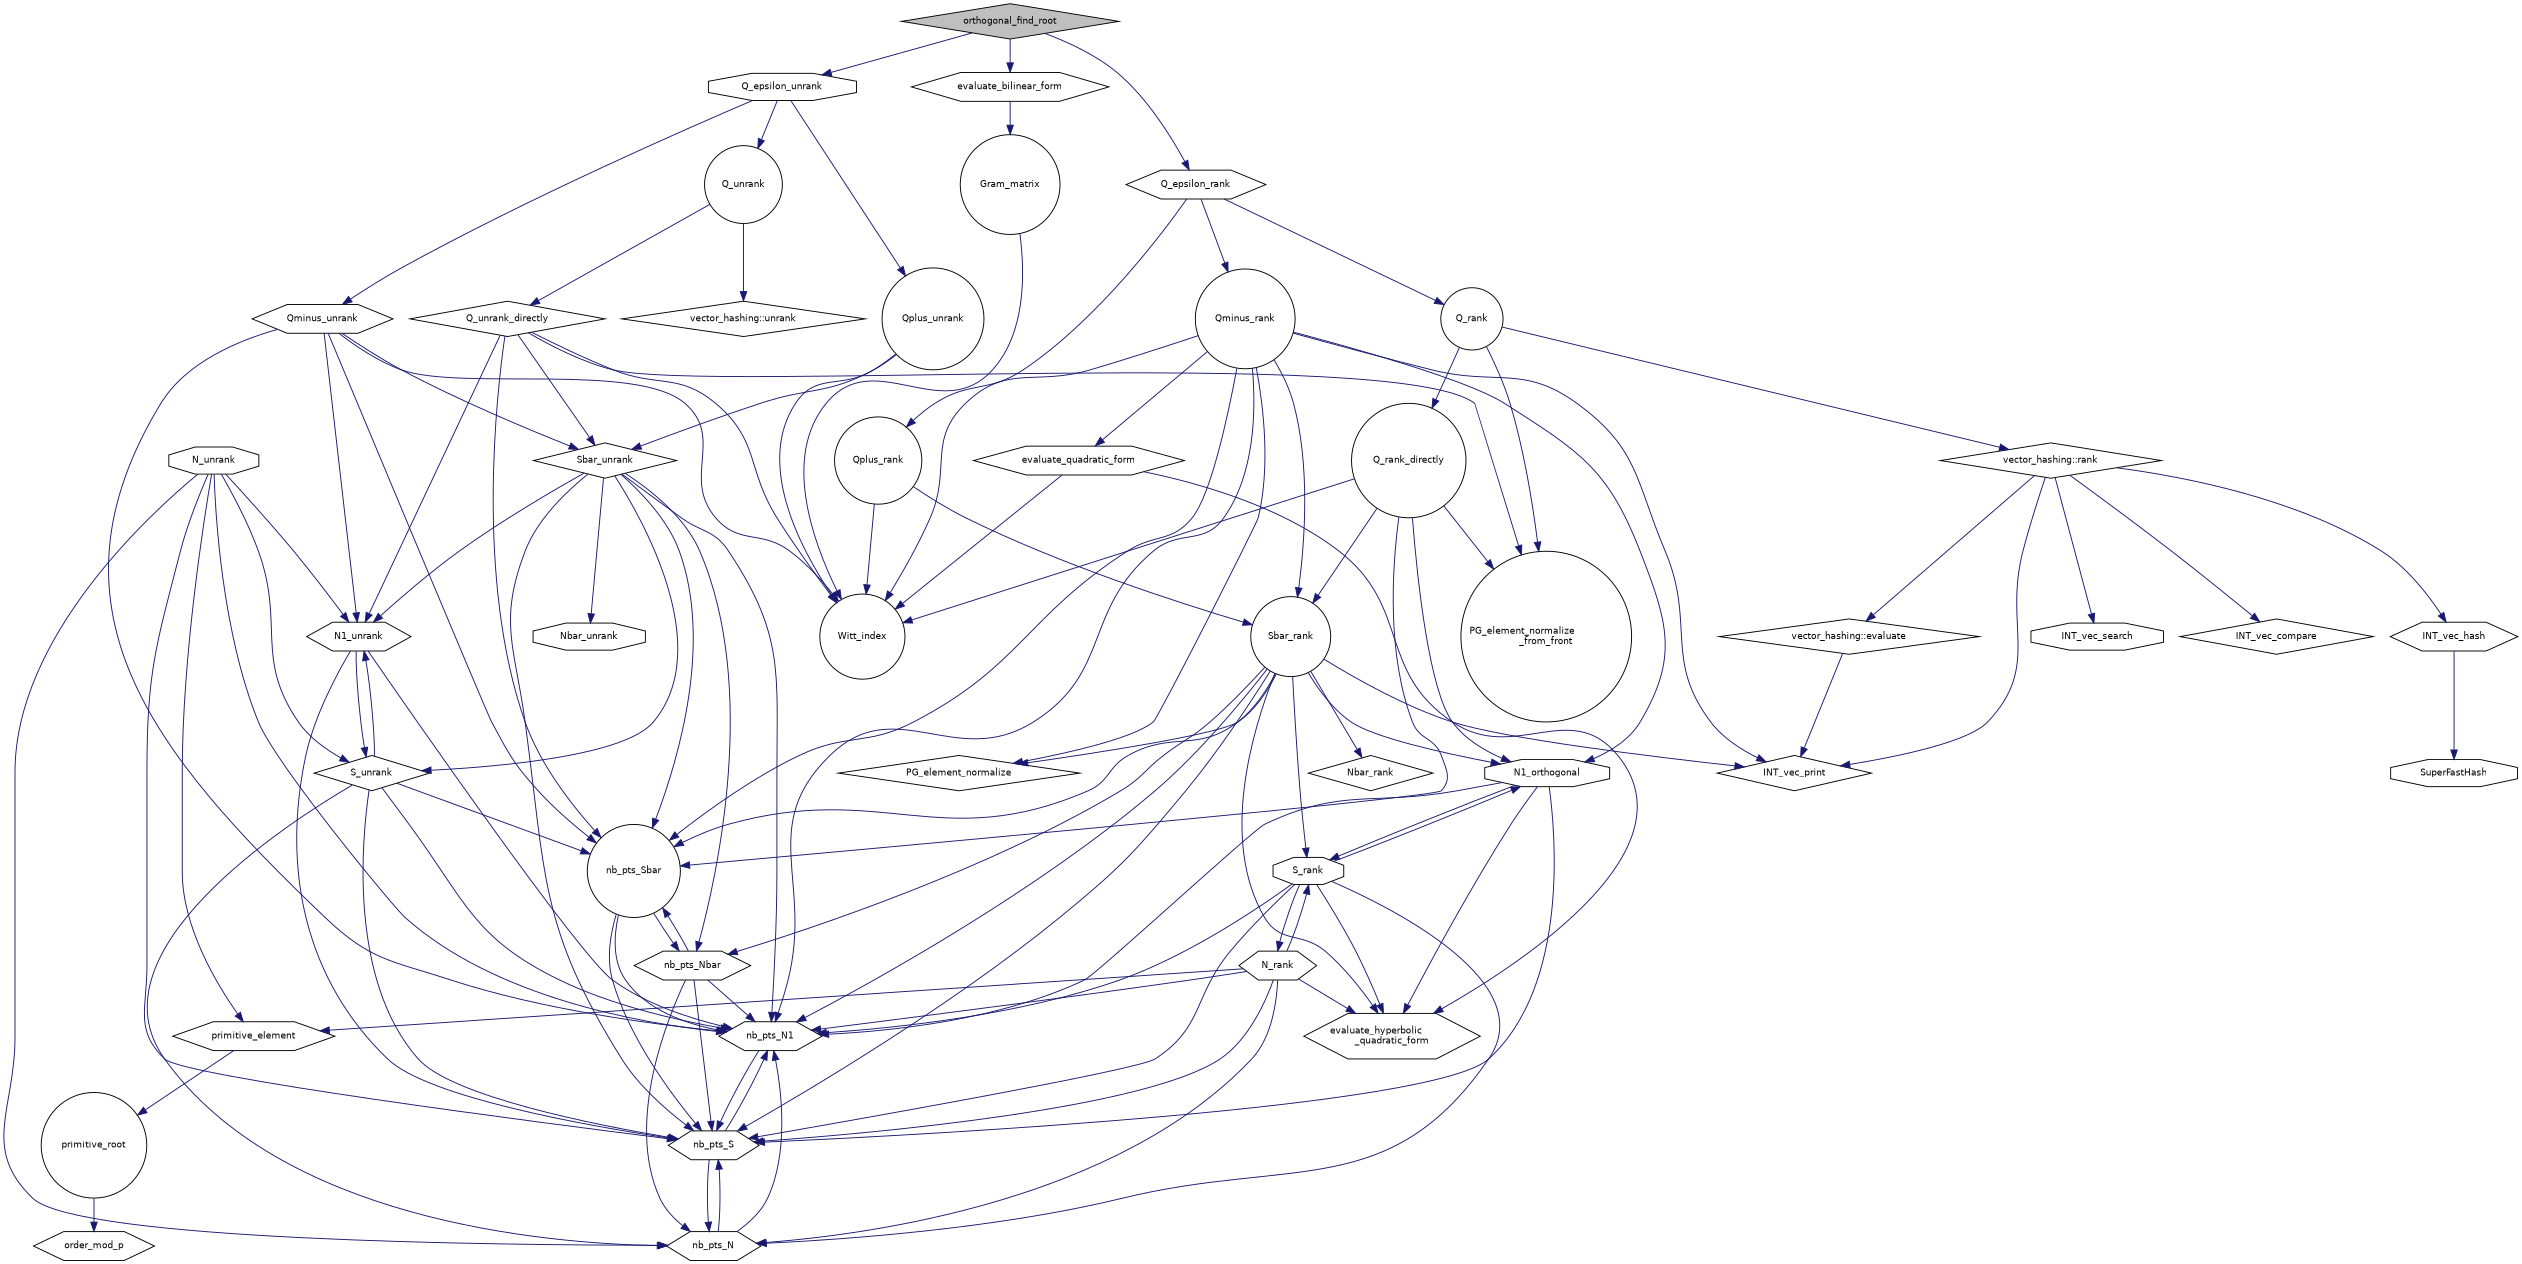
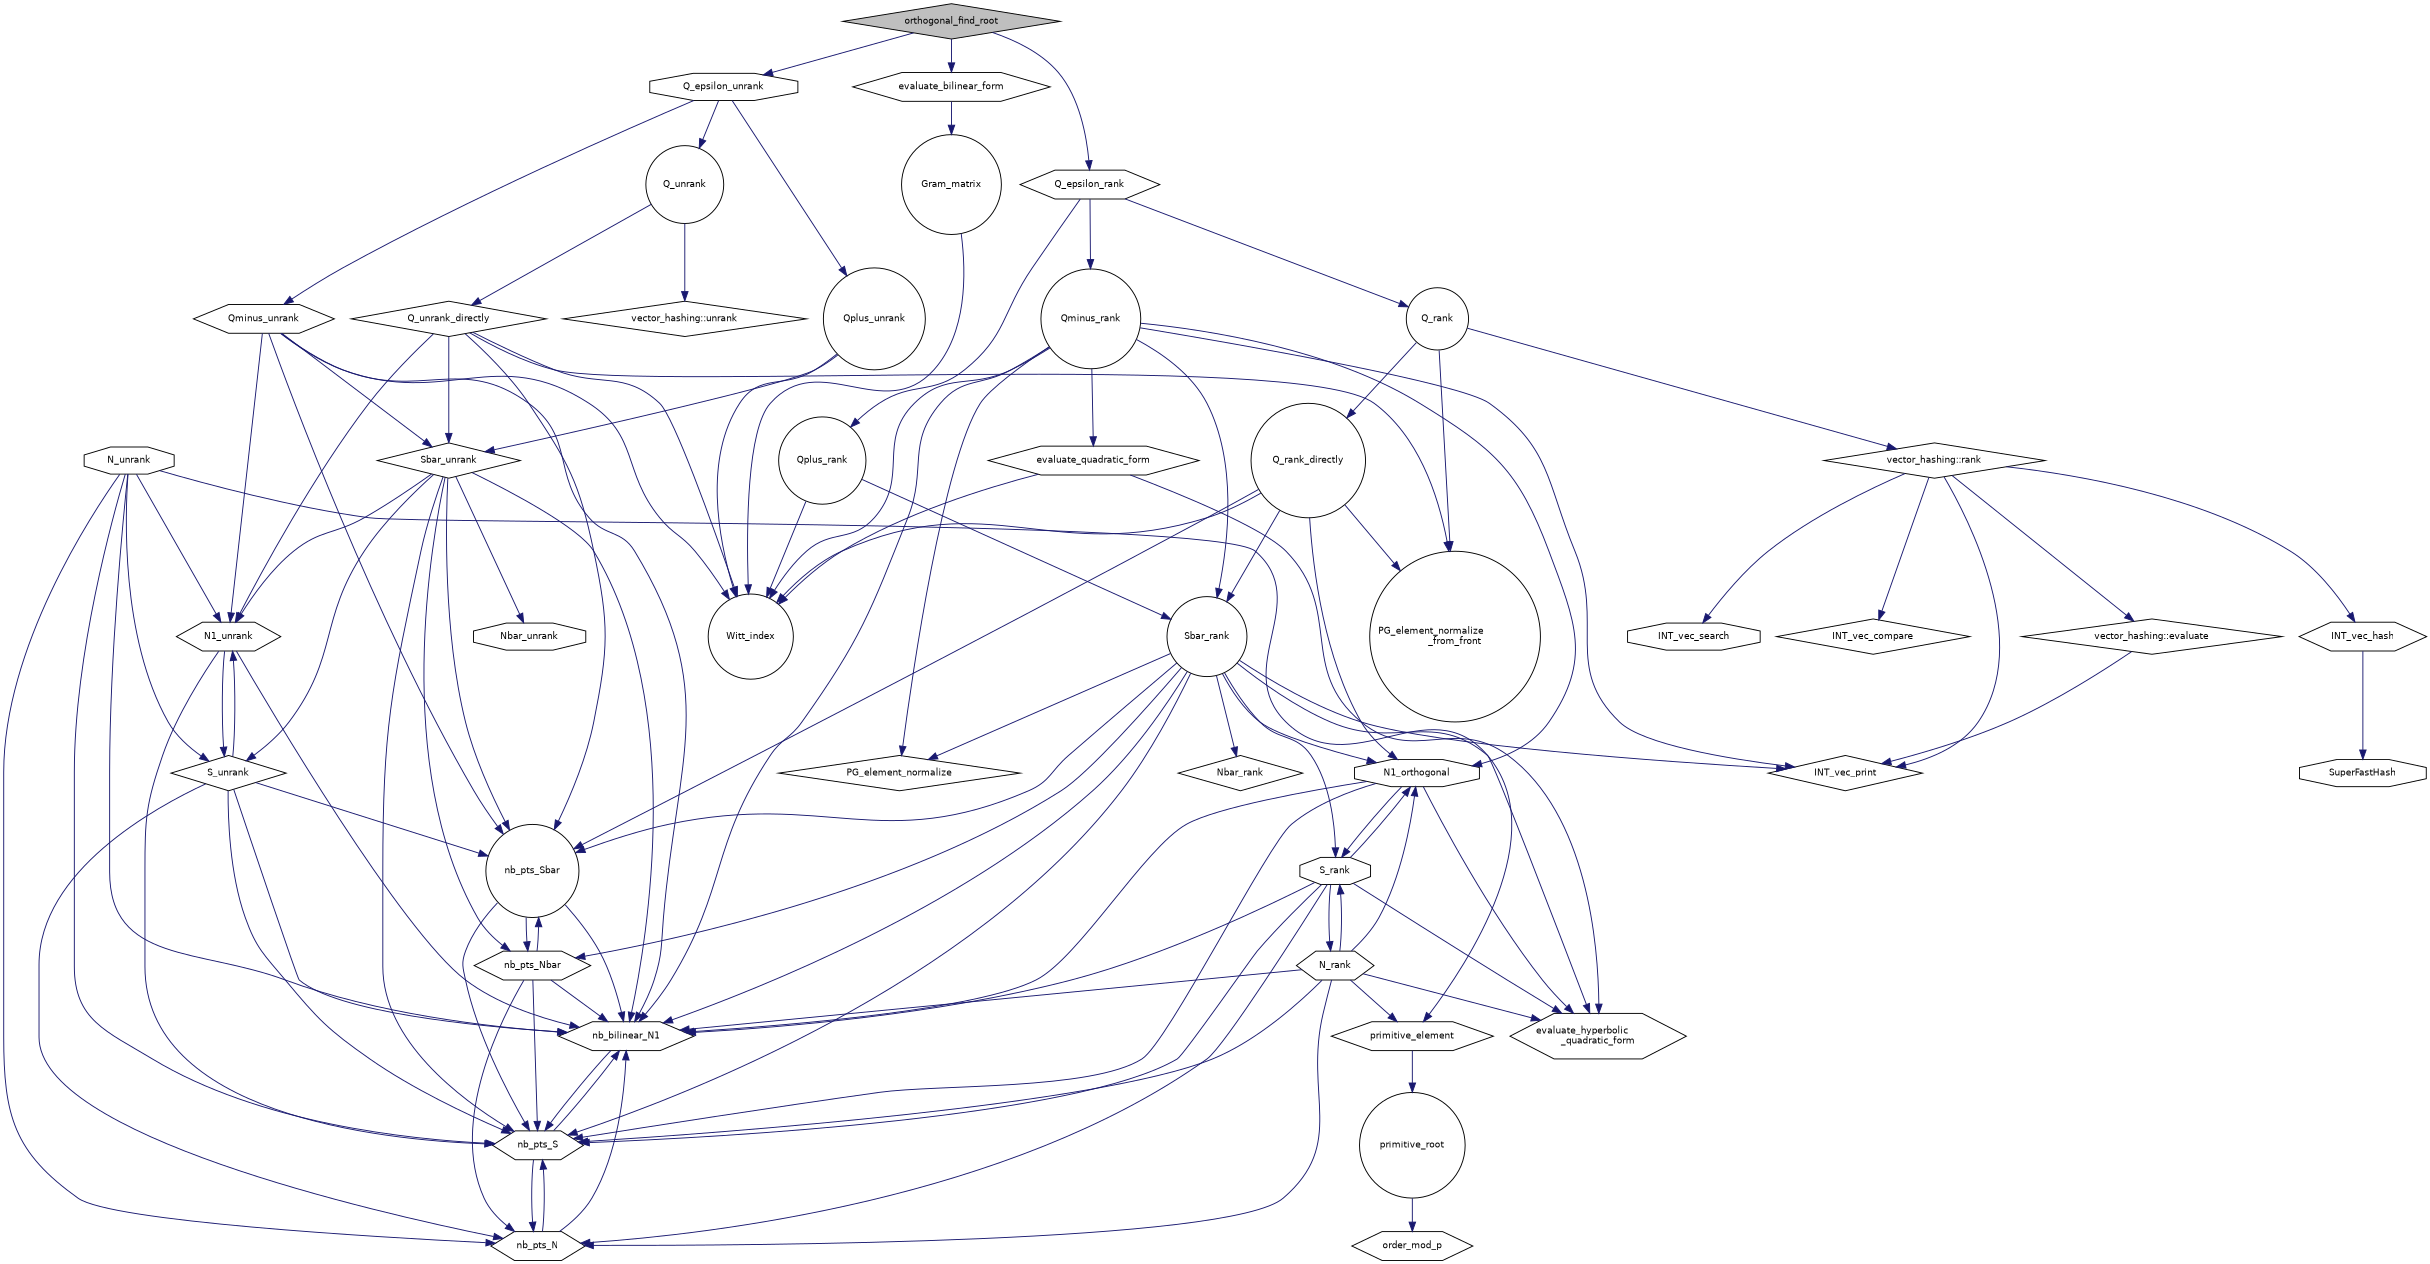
edge "Qminus_rank" -> "nb_pts_Sbar": removed
edge "N_rank" -> "N1_orthogonal": added
node "nb_pts_N1": label "nb_pts_N1" -> "nb_bilinear_N1"
